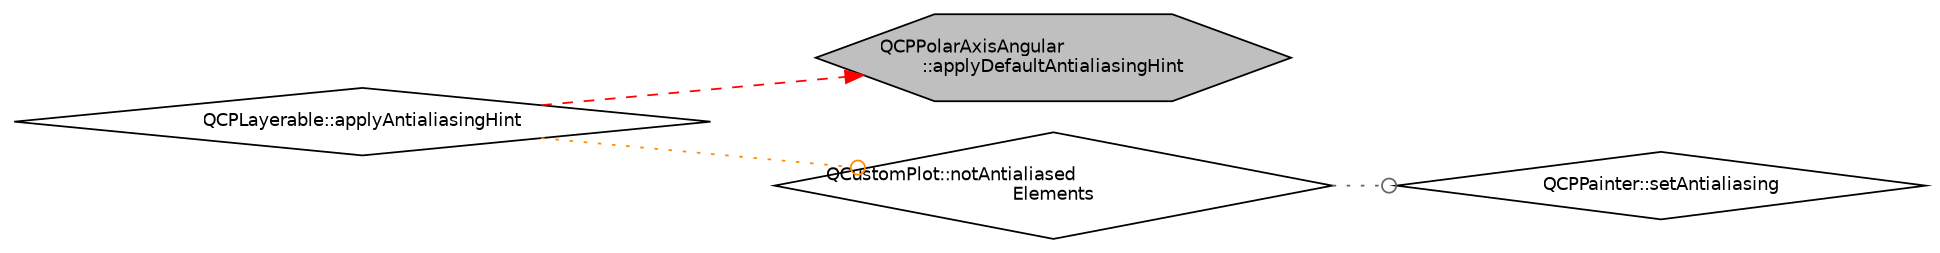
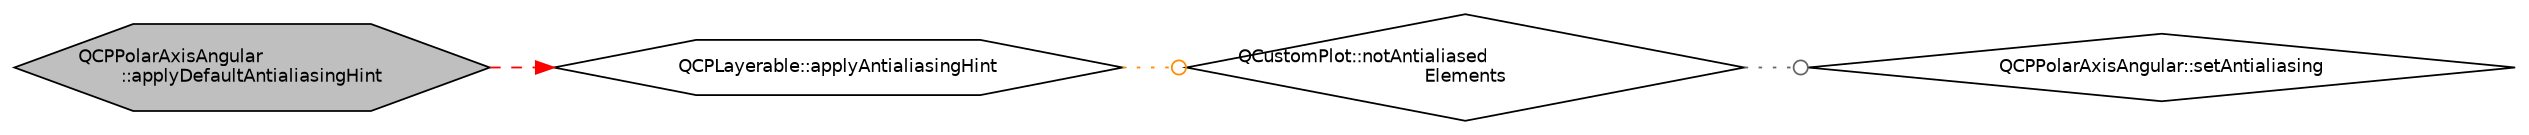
edge "QCPLayerable::applyAntialiasingHint" -> "QCPPolarAxisAngular ::applyDefaultAntialiasingHint": reversed
node "QCPLayerable::applyAntialiasingHint": shape diamond -> hexagon
node "QCPPainter::setAntialiasing": label "QCPPainter::setAntialiasing" -> "QCPPolarAxisAngular::setAntialiasing"
